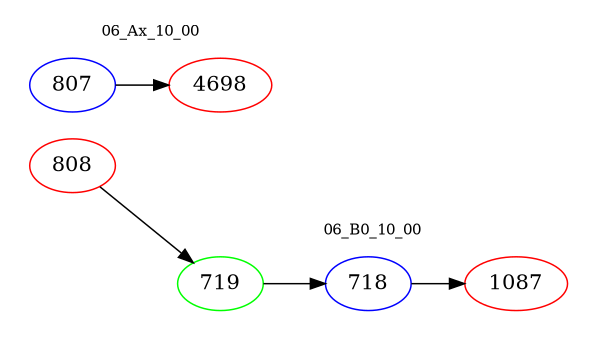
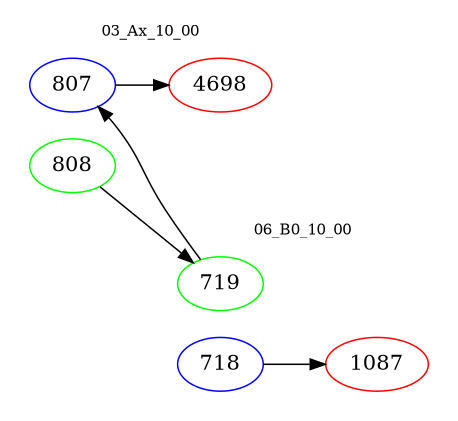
cluster "06_Ax_10_00": label "06_Ax_10_00" -> "03_Ax_10_00"
node "808": color red -> green
edge "719" -> "718": now "719" -> "807"
